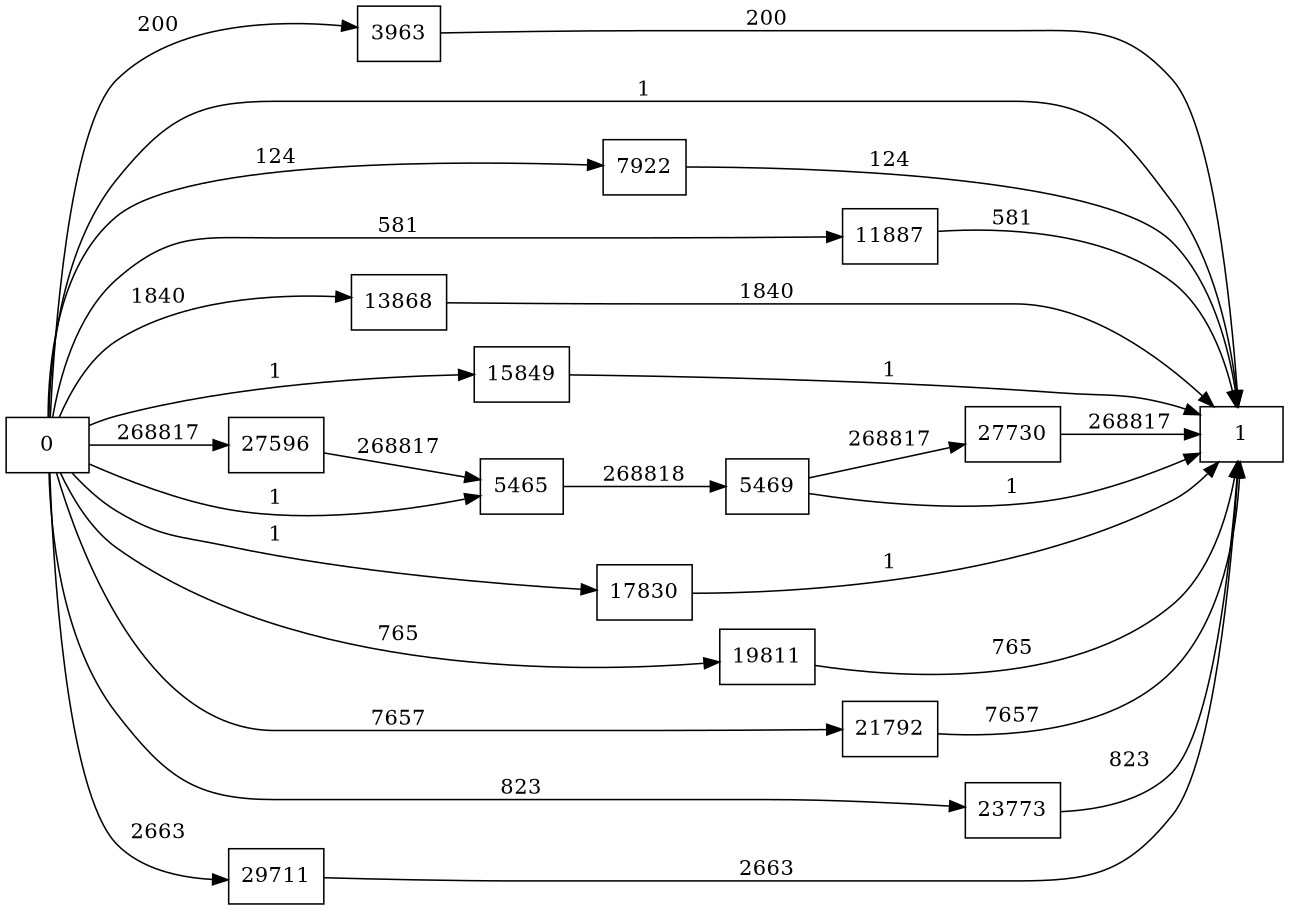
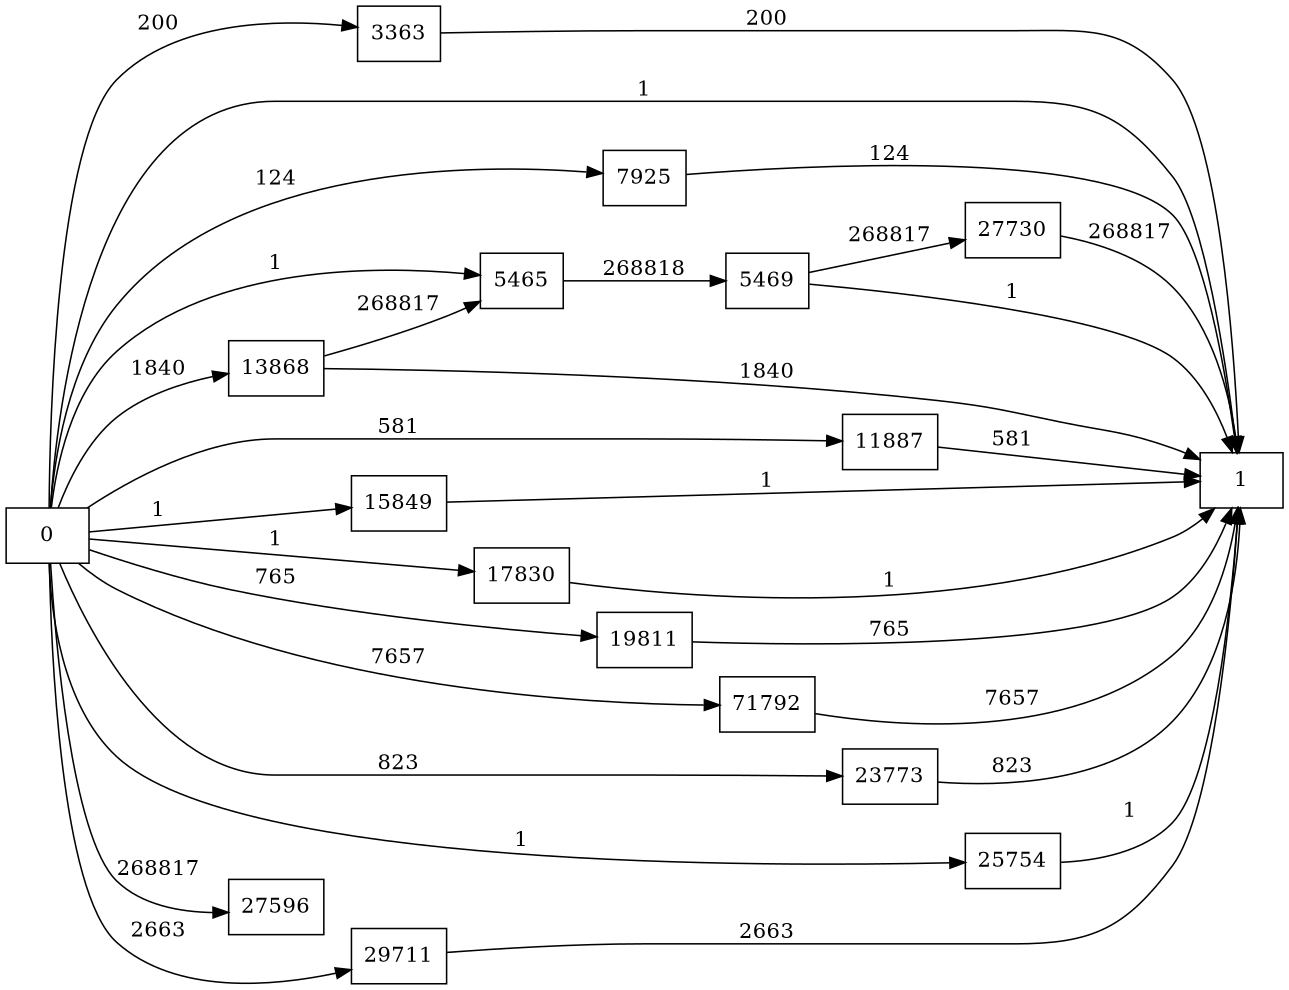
node "3963": label "3963" -> "3363"
node "7922": label "7922" -> "7925"
edge "27596" -> "5465": now "13868" -> "5465"
node "21792": label "21792" -> "71792"
node "25754": added
